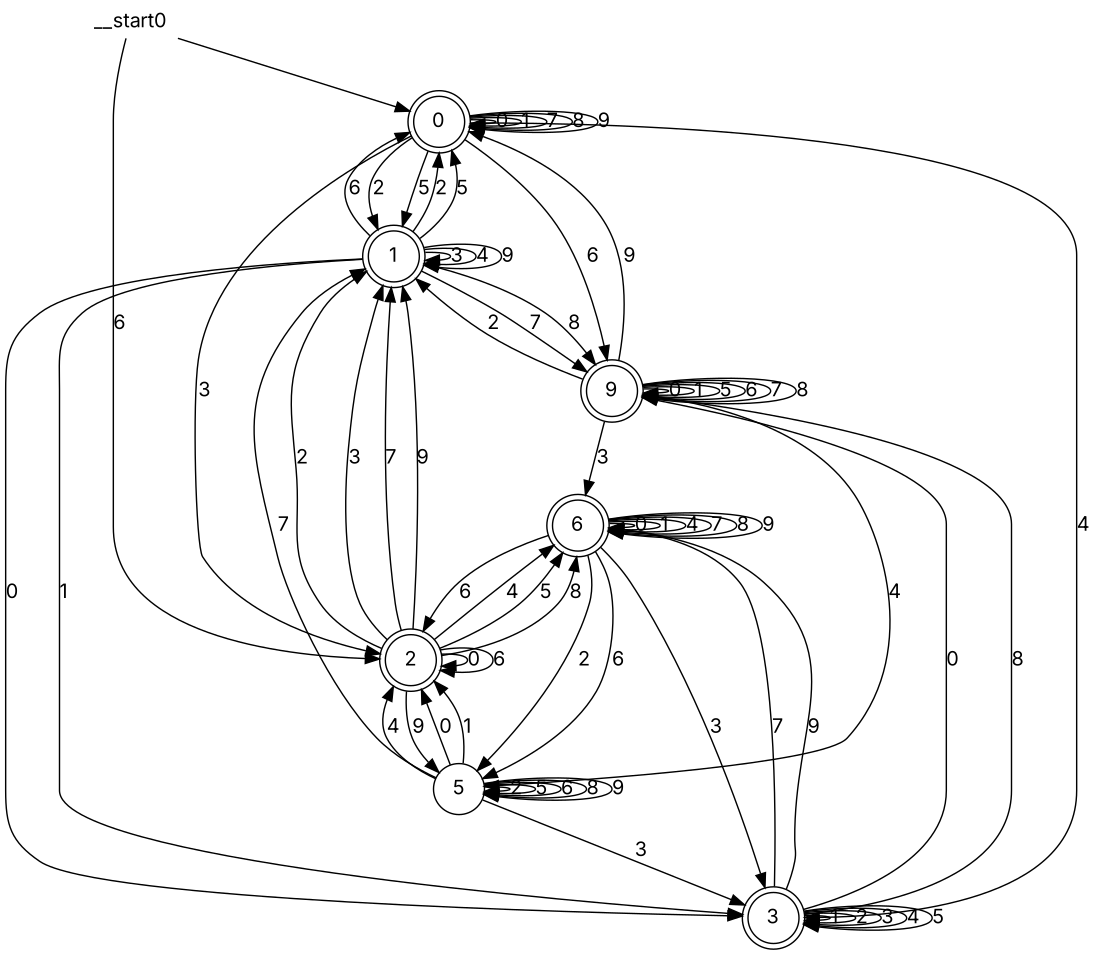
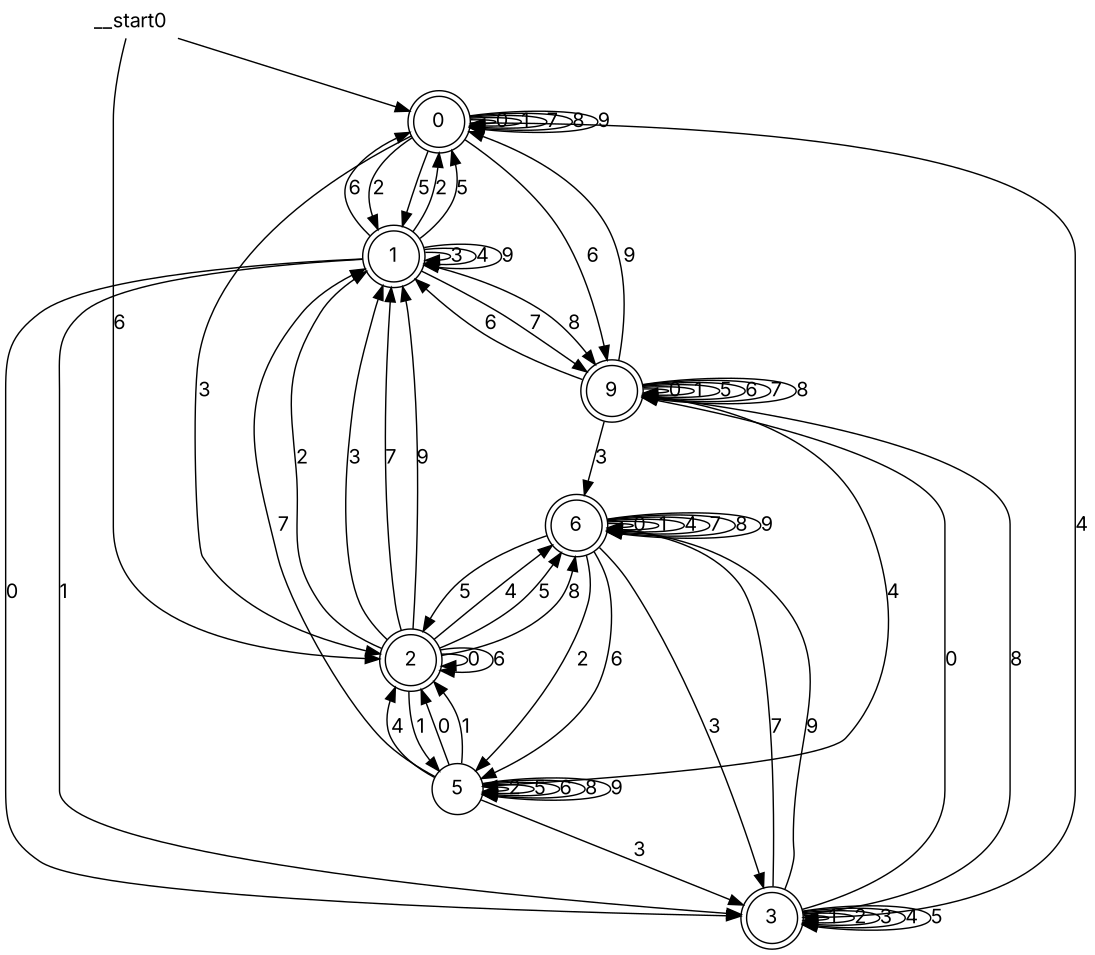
edge "9" -> "1": label "2" -> "6"
edge "6" -> "2": label "6" -> "5"
edge "2" -> "5": label "9" -> "1"
